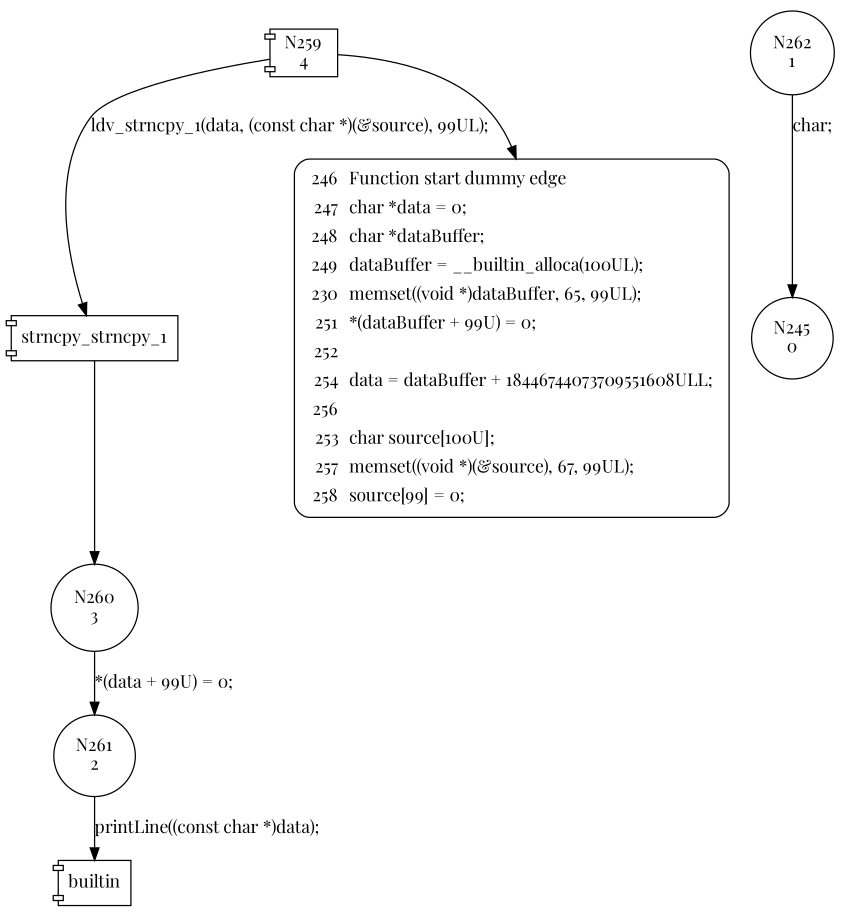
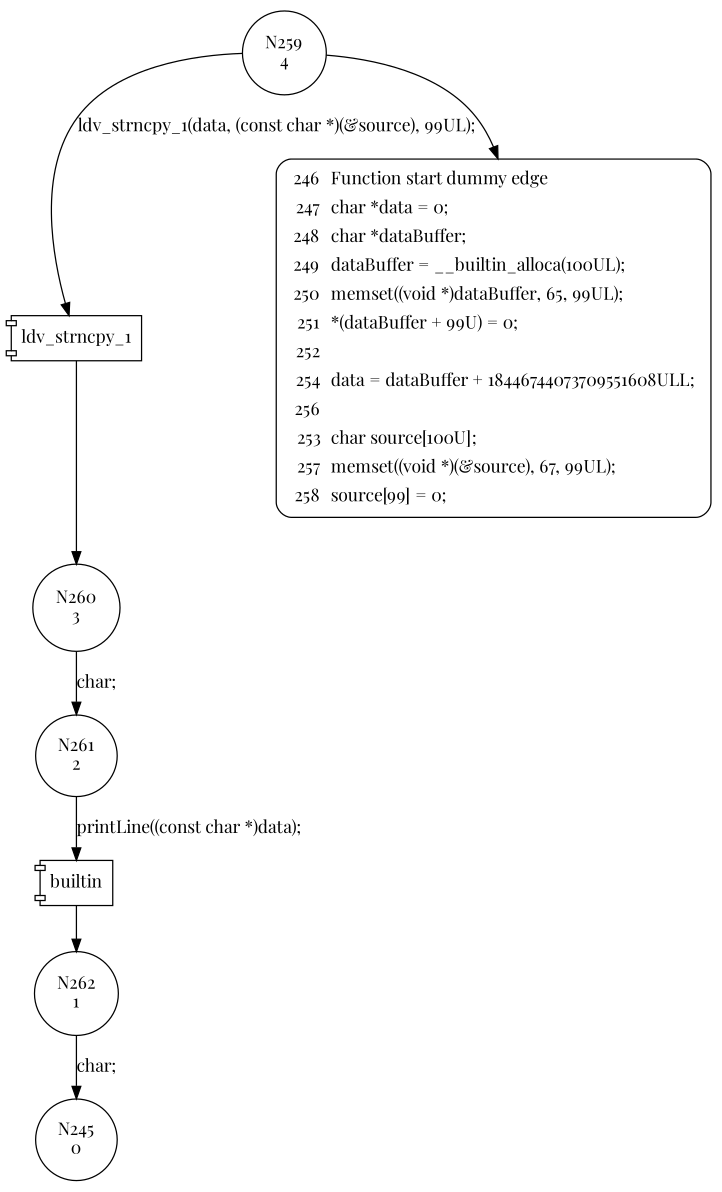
node "N259 4": shape component -> circle
node "246": text "230" -> "250"
node "strncpy_strncpy_1": label "strncpy_strncpy_1" -> "ldv_strncpy_1"
edge "N260 3" -> "N261 2": label "*(data + 99U) = 0;" -> "char;"
edge "builtin" -> "N262 1": added
